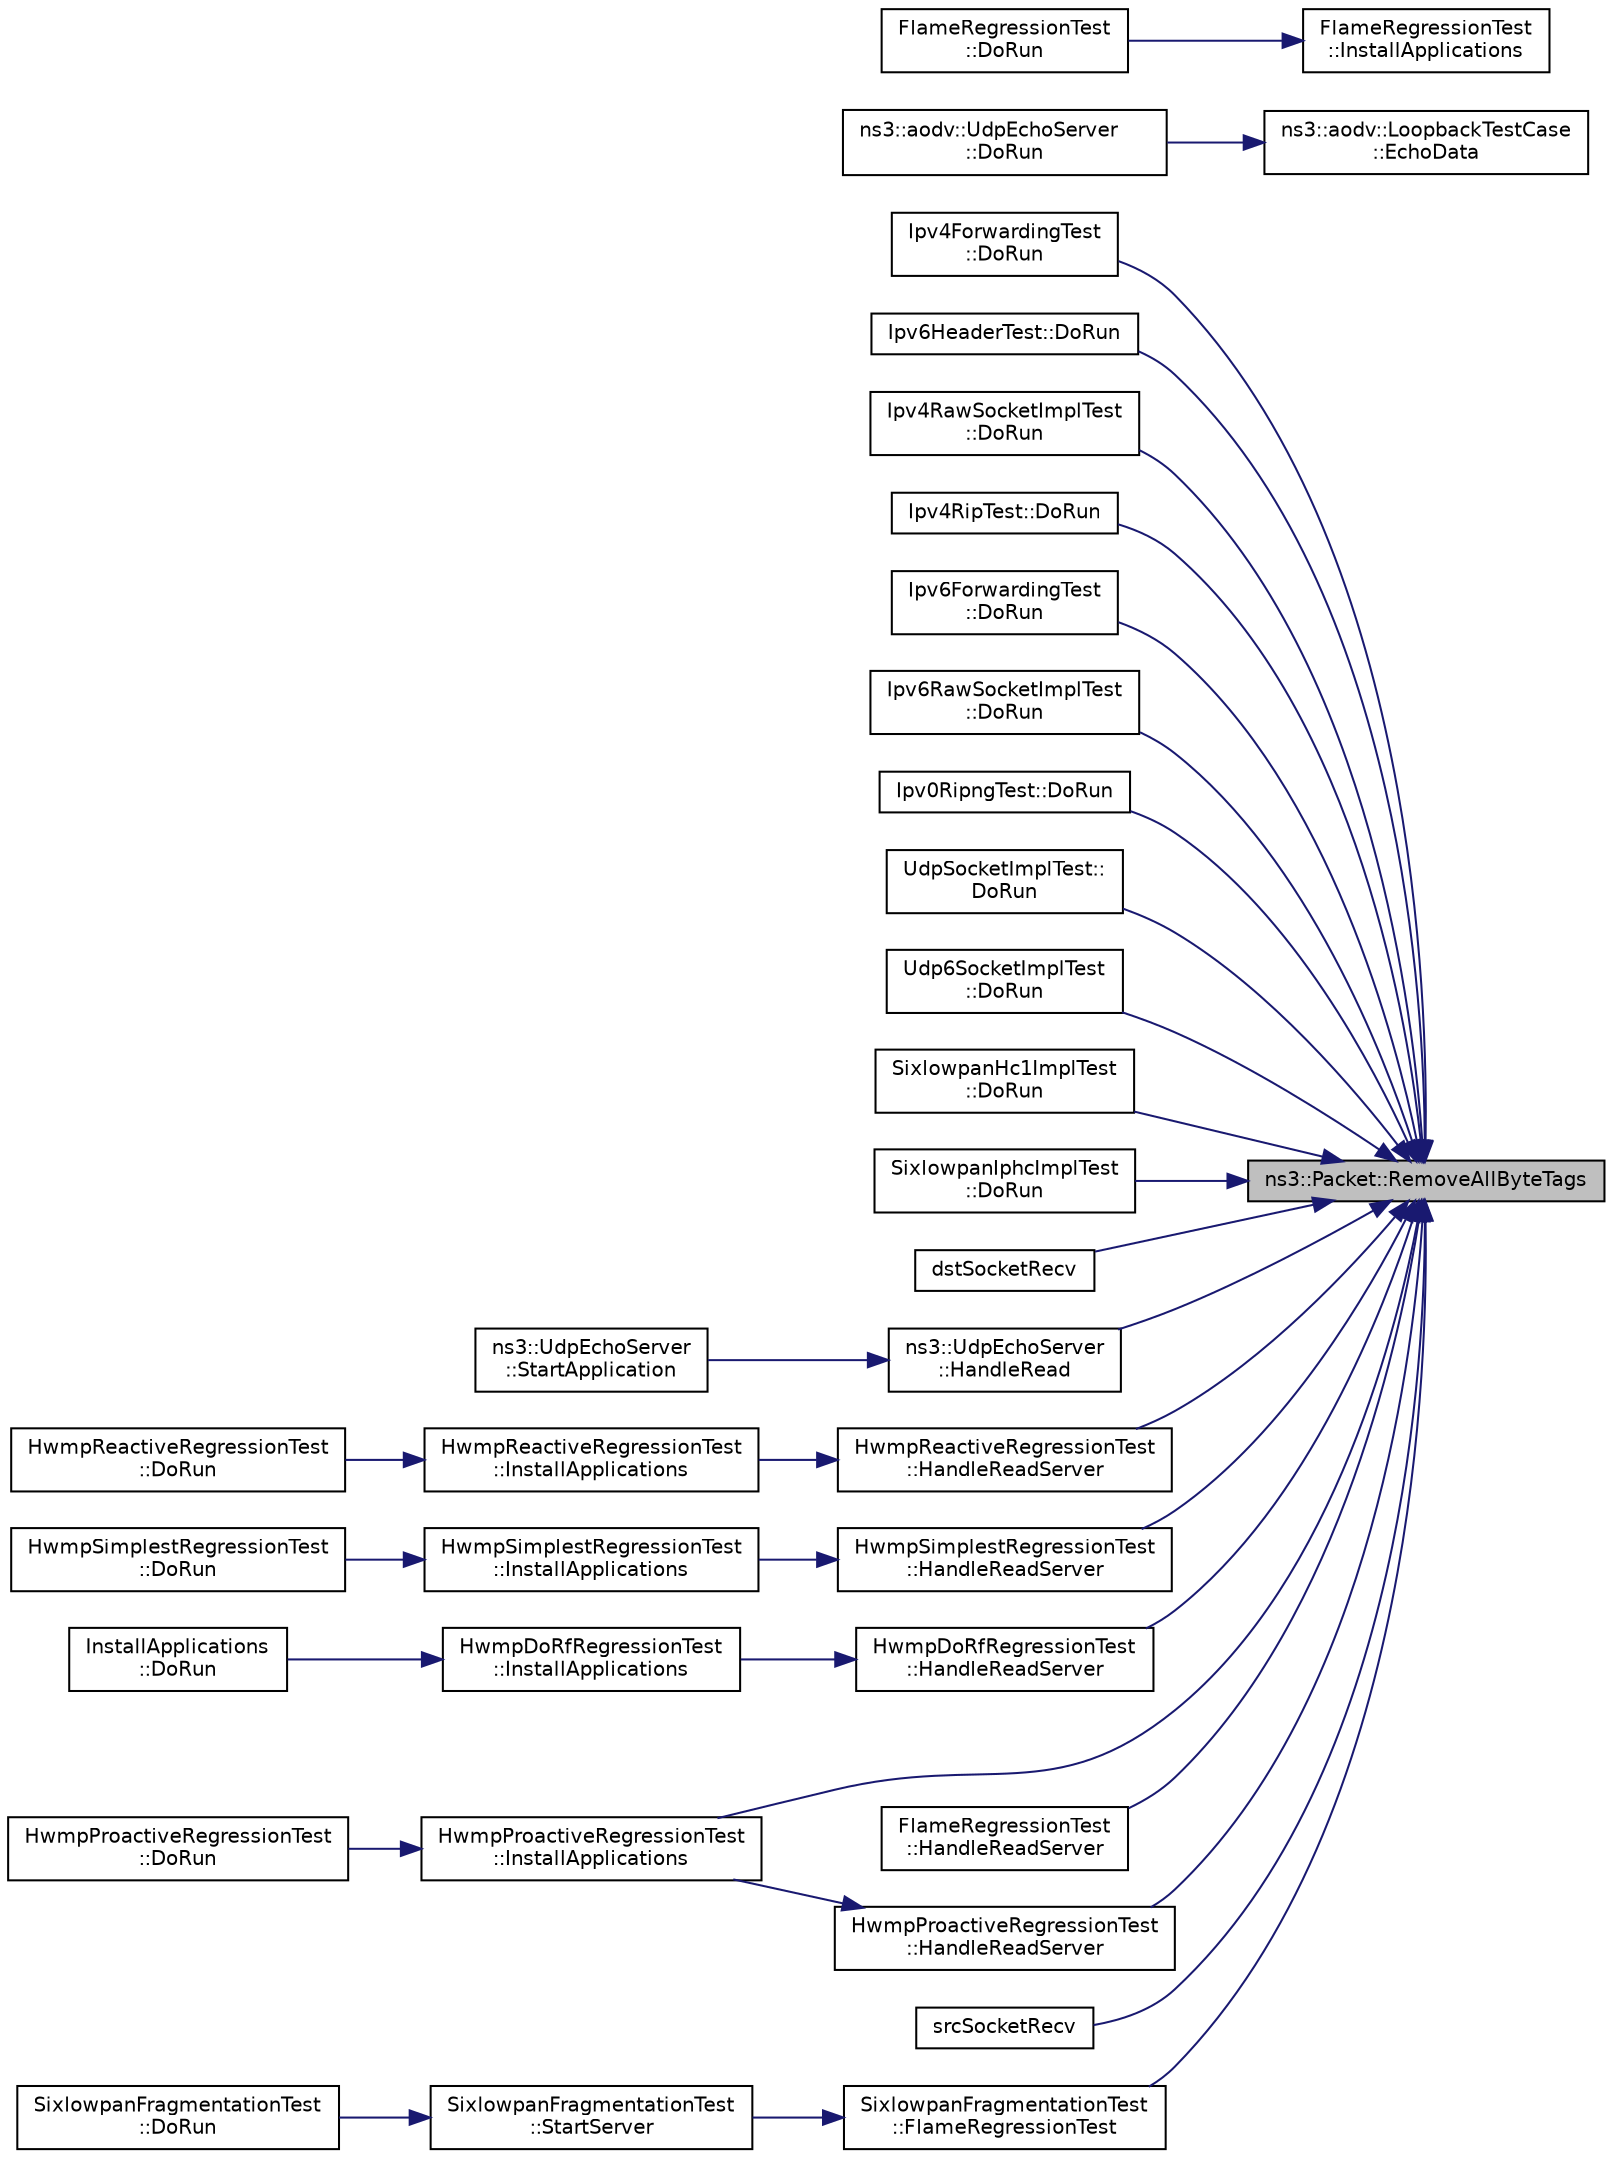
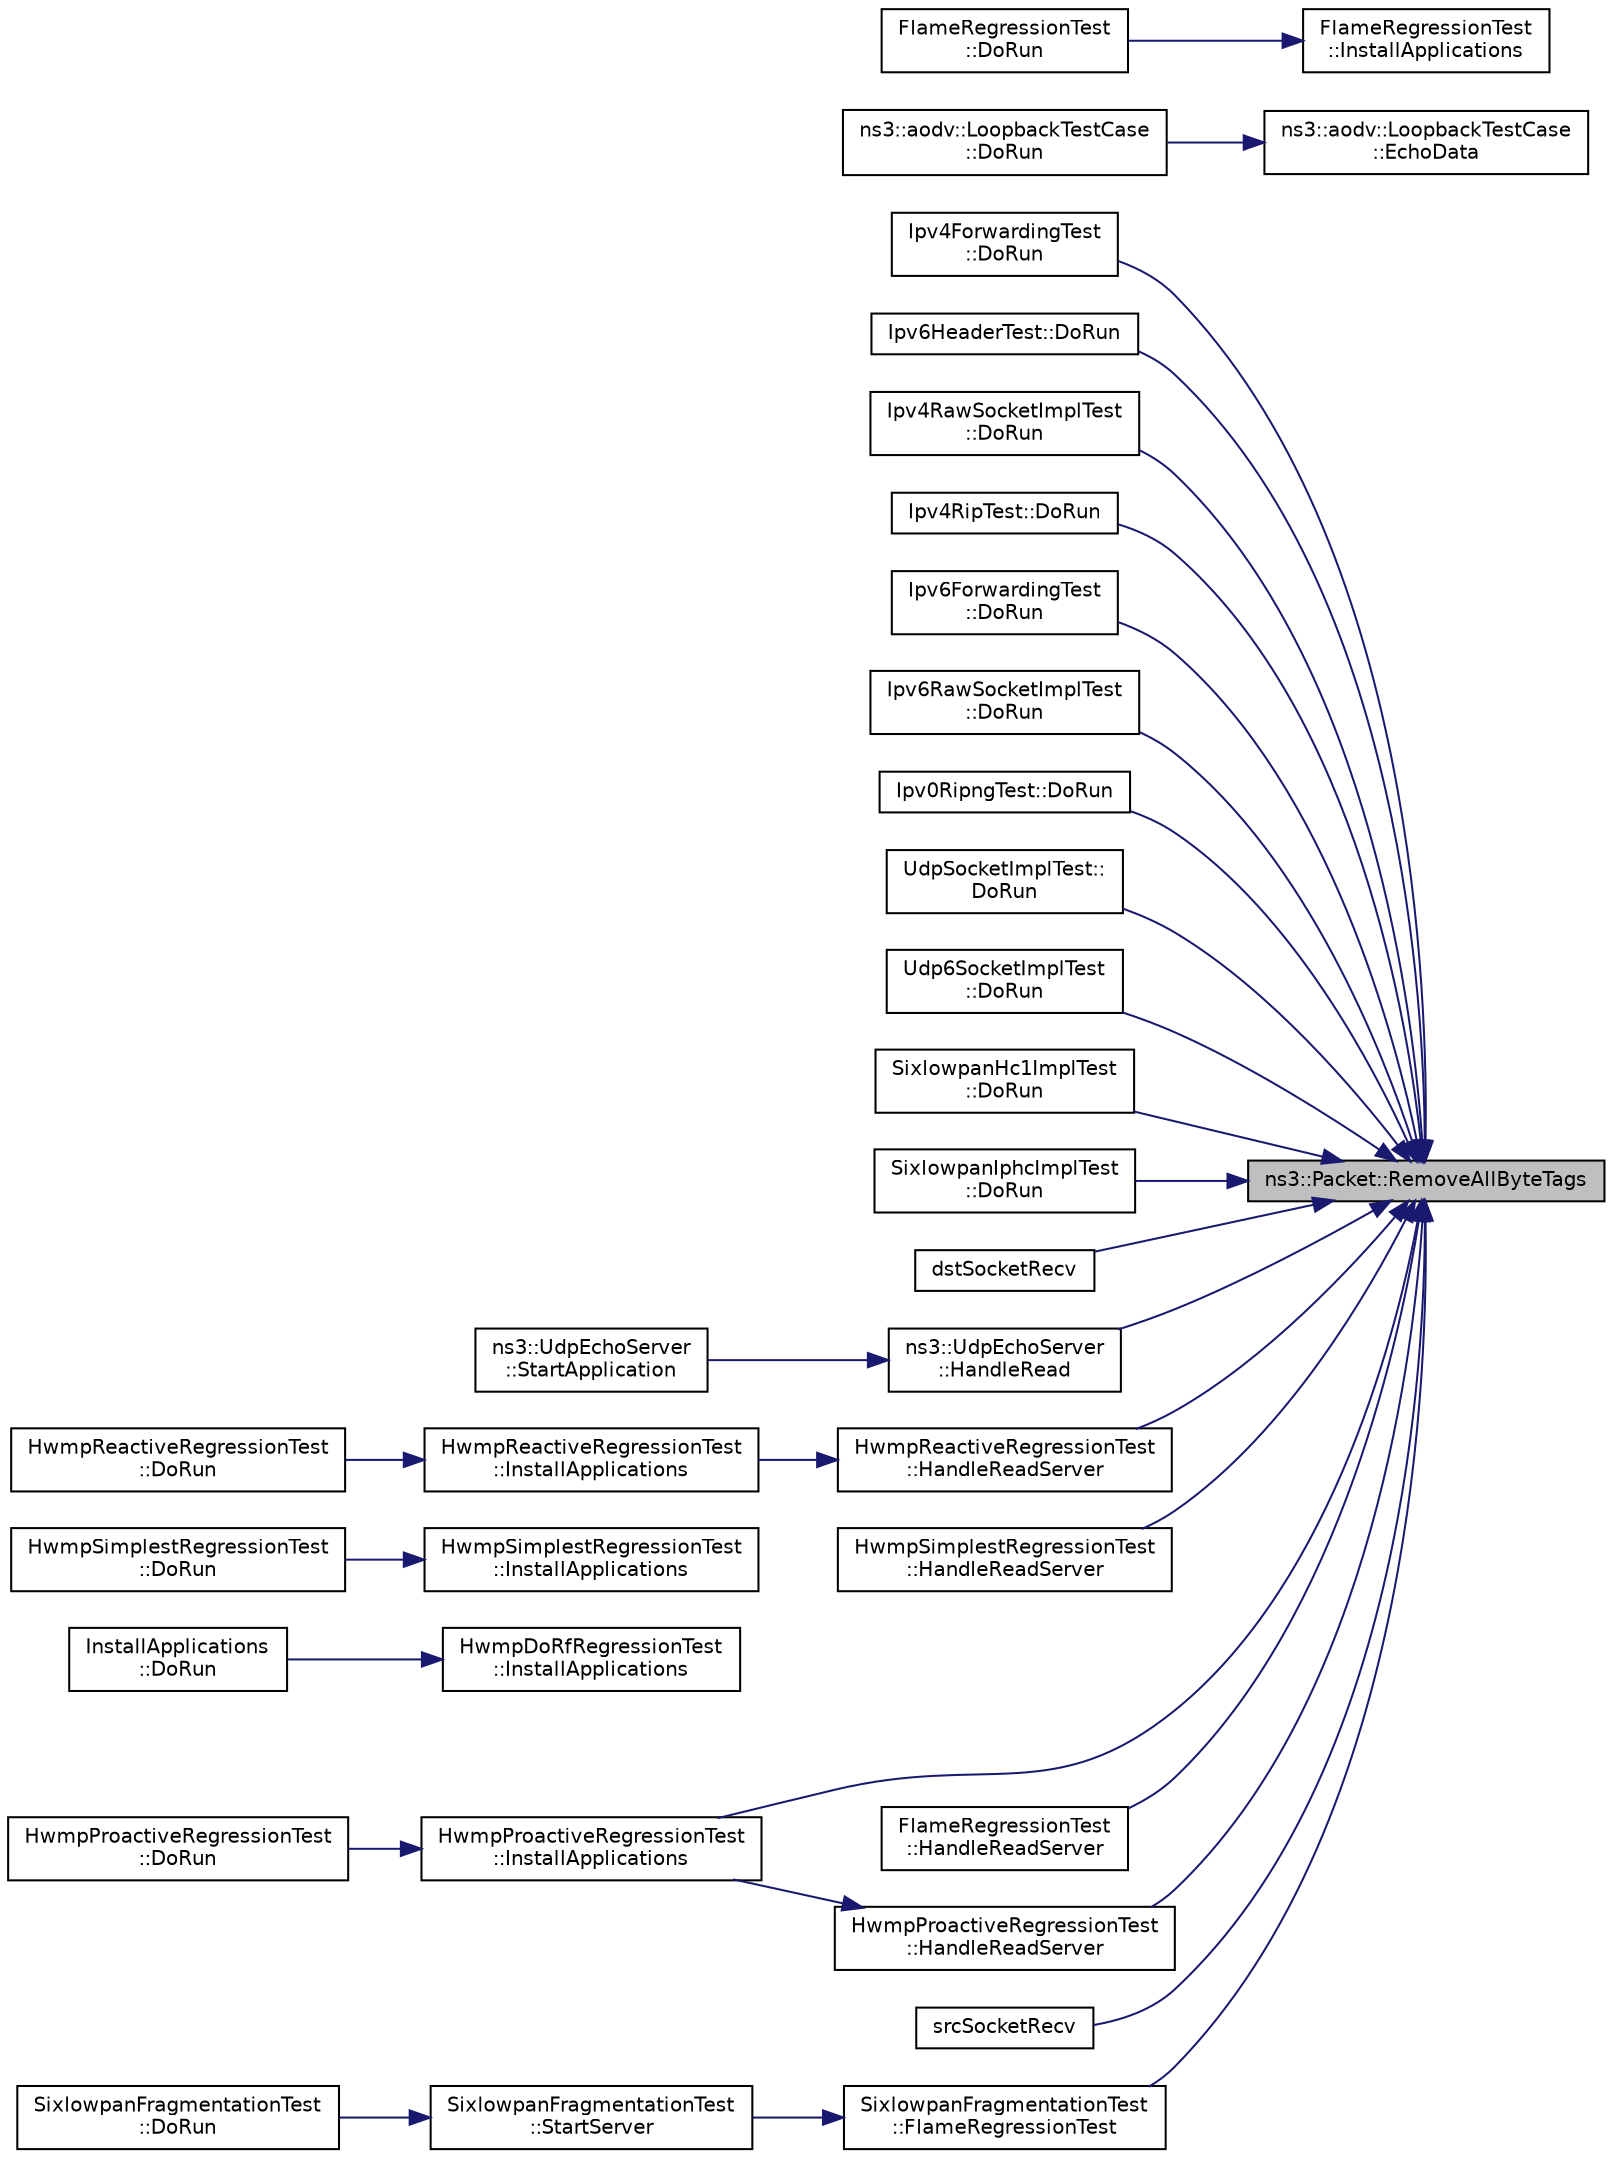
node "ns3::aodv::UdpEchoServer ::DoRun": label "ns3::aodv::UdpEchoServer ::DoRun" -> "ns3::aodv::LoopbackTestCase ::DoRun"
edge "HwmpSimplestRegressionTest ::InstallApplications" -> "HwmpSimplestRegressionTest ::HandleReadServer": removed
node "HwmpDoRfRegressionTest ::HandleReadServer": removed
